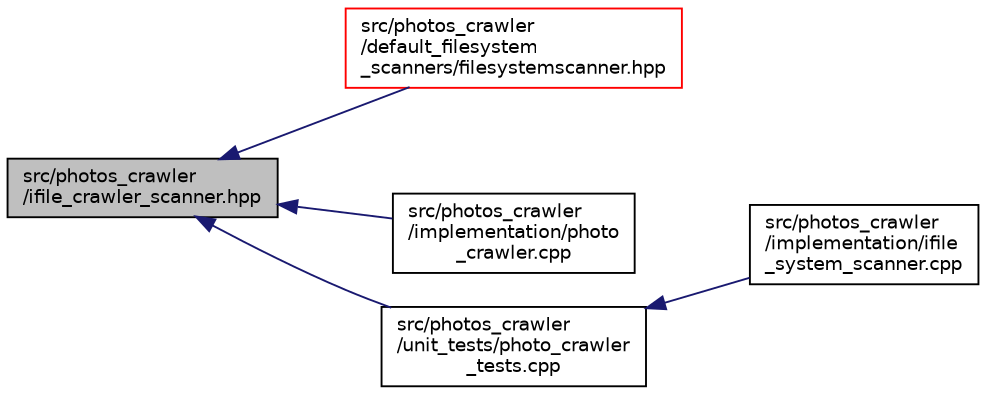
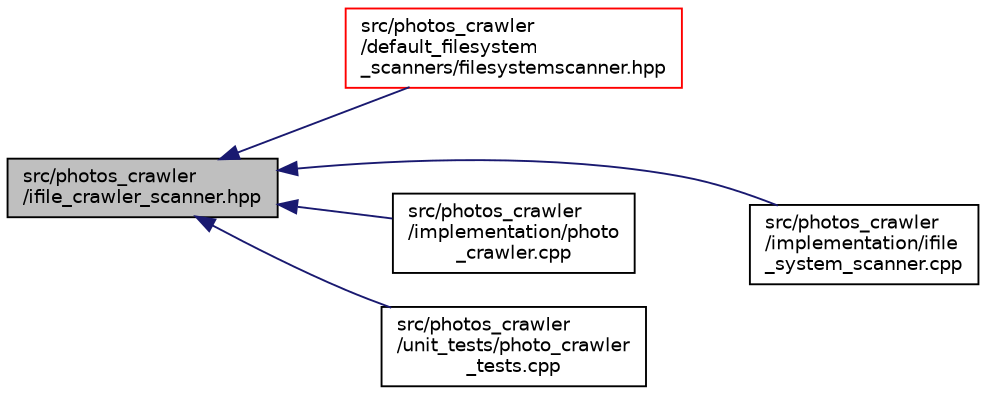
edge "src/photos_crawler /implementation/ifile _system_scanner.cpp" -> "src/photos_crawler /unit_tests/photo_crawler _tests.cpp": now "src/photos_crawler /implementation/ifile _system_scanner.cpp" -> "src/photos_crawler /ifile_crawler_scanner.hpp"
